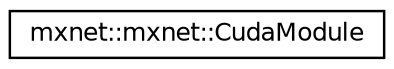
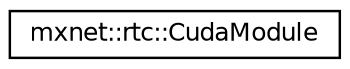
node "mxnet::mxnet::CudaModule": label "mxnet::mxnet::CudaModule" -> "mxnet::rtc::CudaModule"
